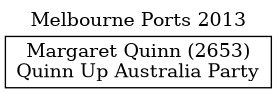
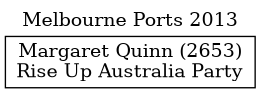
node "Margaret Quinn (2653) Quinn Up Australia Party": label "Margaret Quinn (2653) Quinn Up Australia Party" -> "Margaret Quinn (2653) Rise Up Australia Party"
